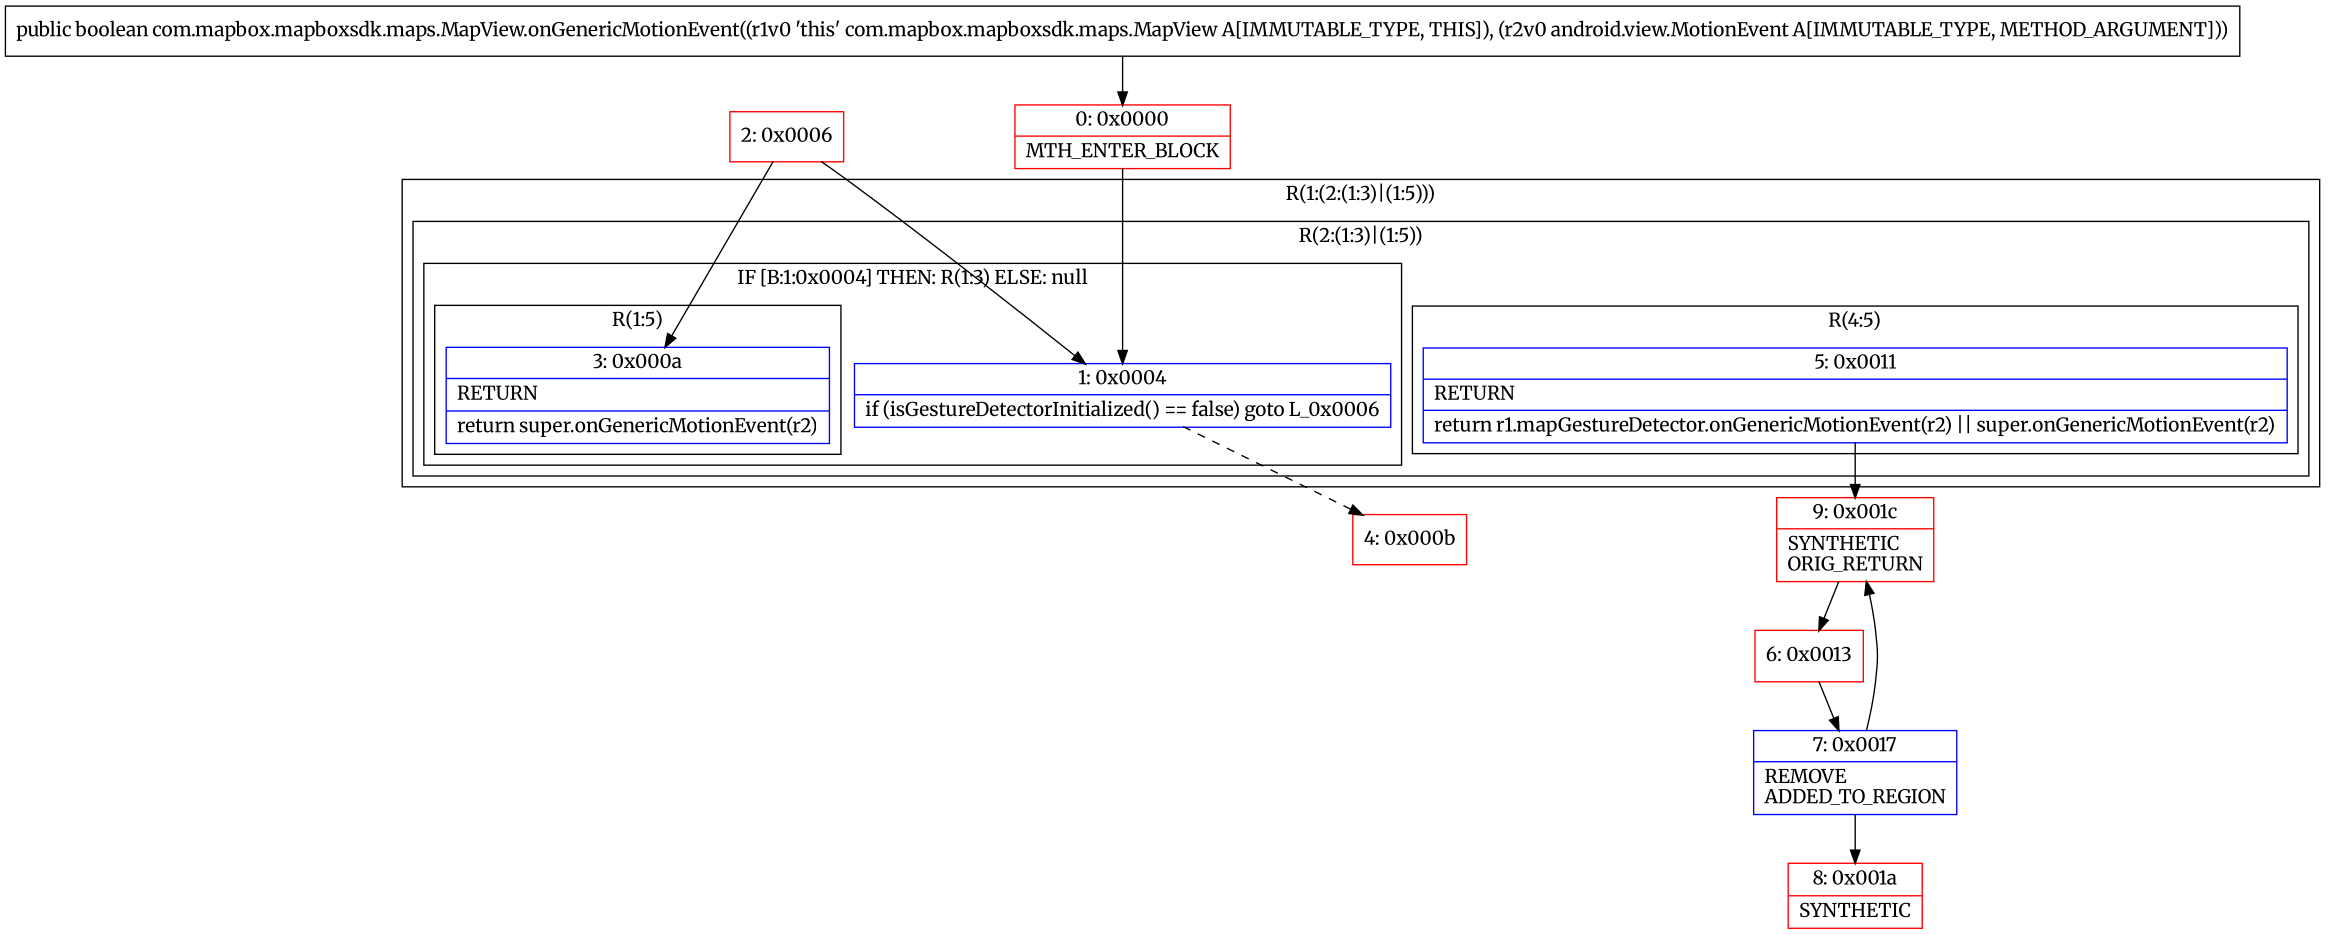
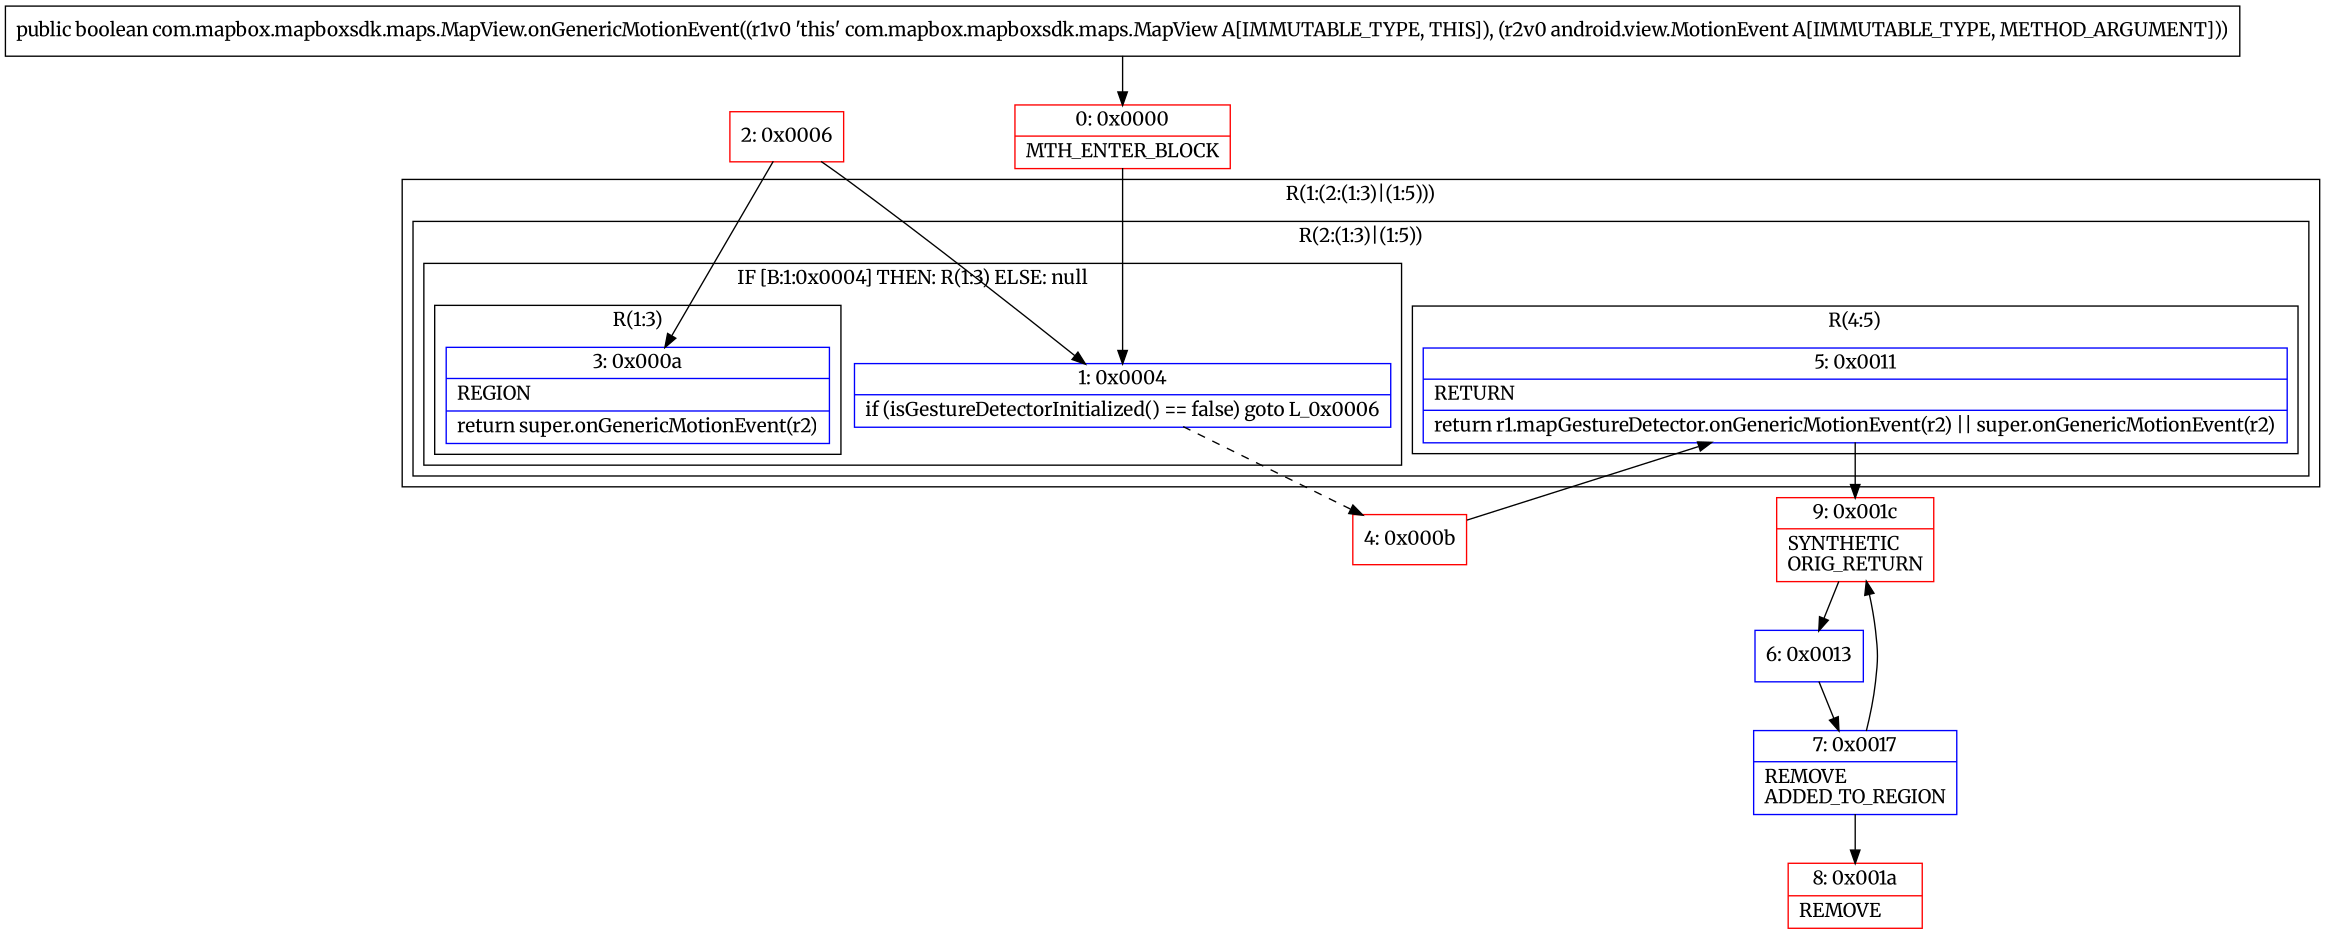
cluster "R(1:5)": label "R(1:5)" -> "R(1:3)"
node "3: 0x000a": text "RETURN" -> "REGION"
edge "4: 0x000b" -> "5: 0x0011": added
node "6: 0x0013": color red -> blue
node "8: 0x001a": text "SYNTHETIC" -> "REMOVE"
